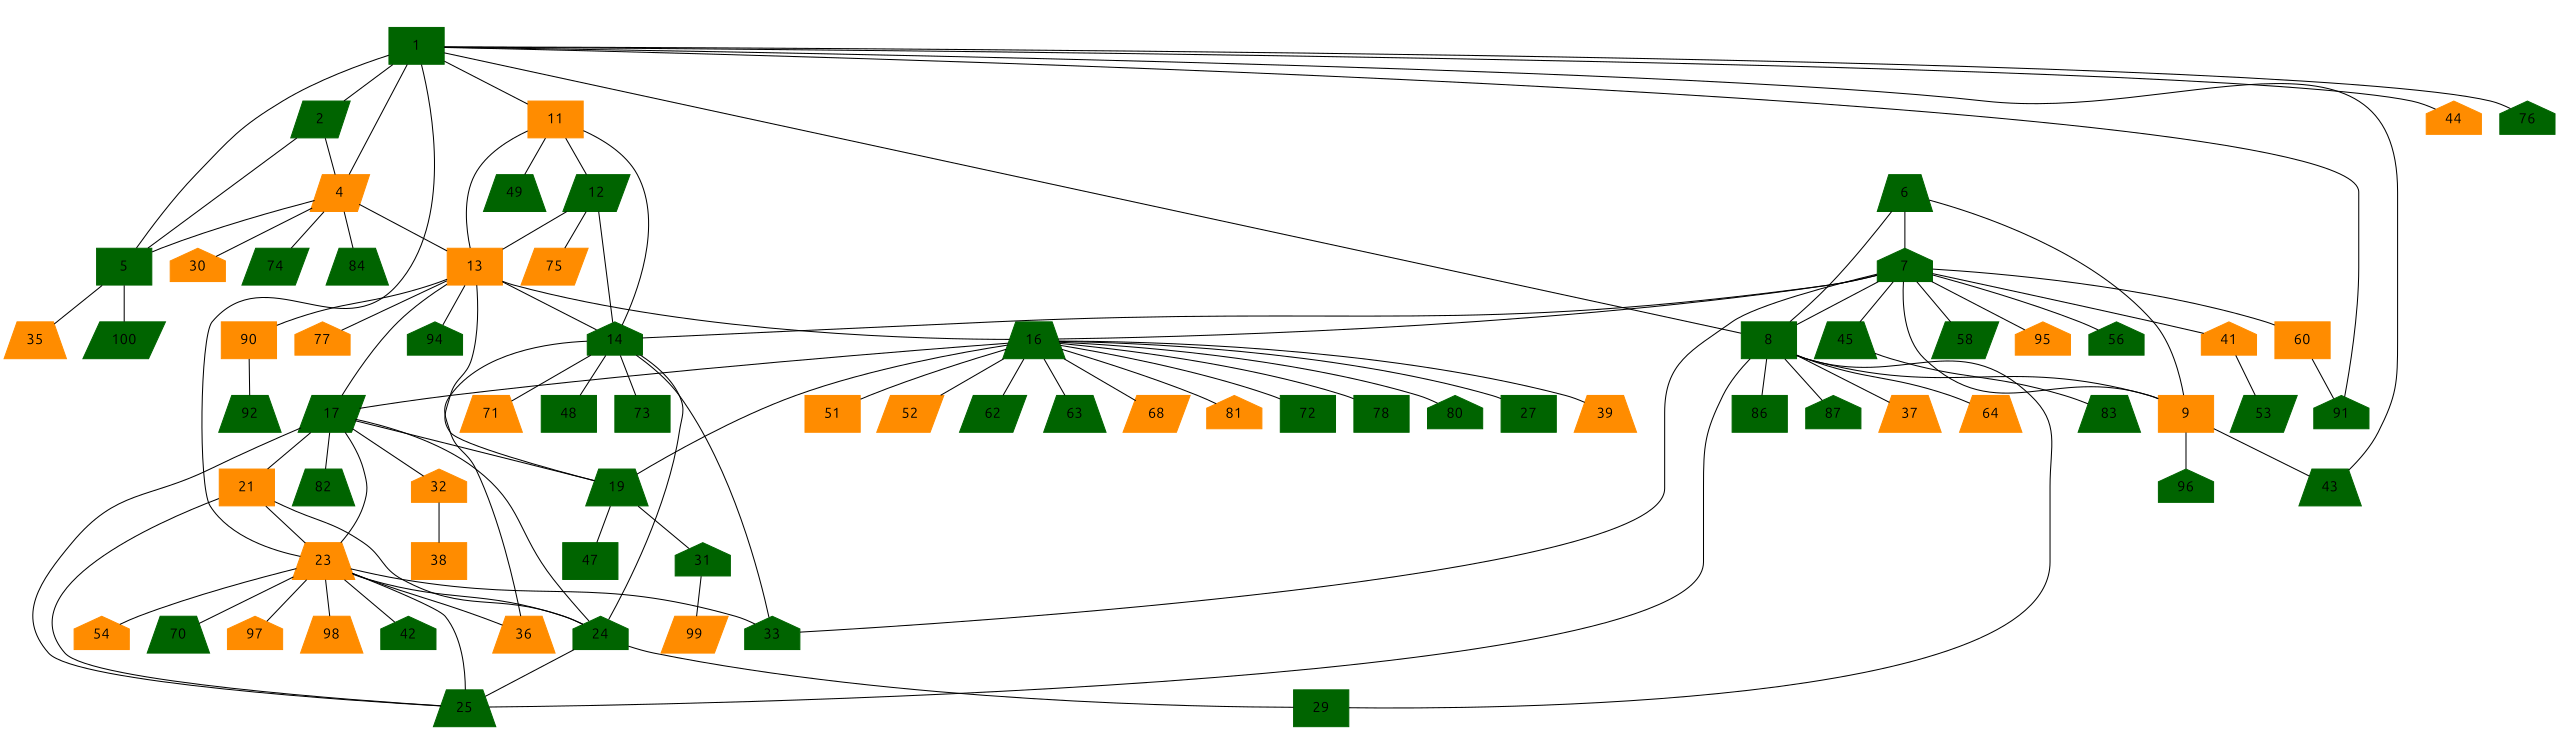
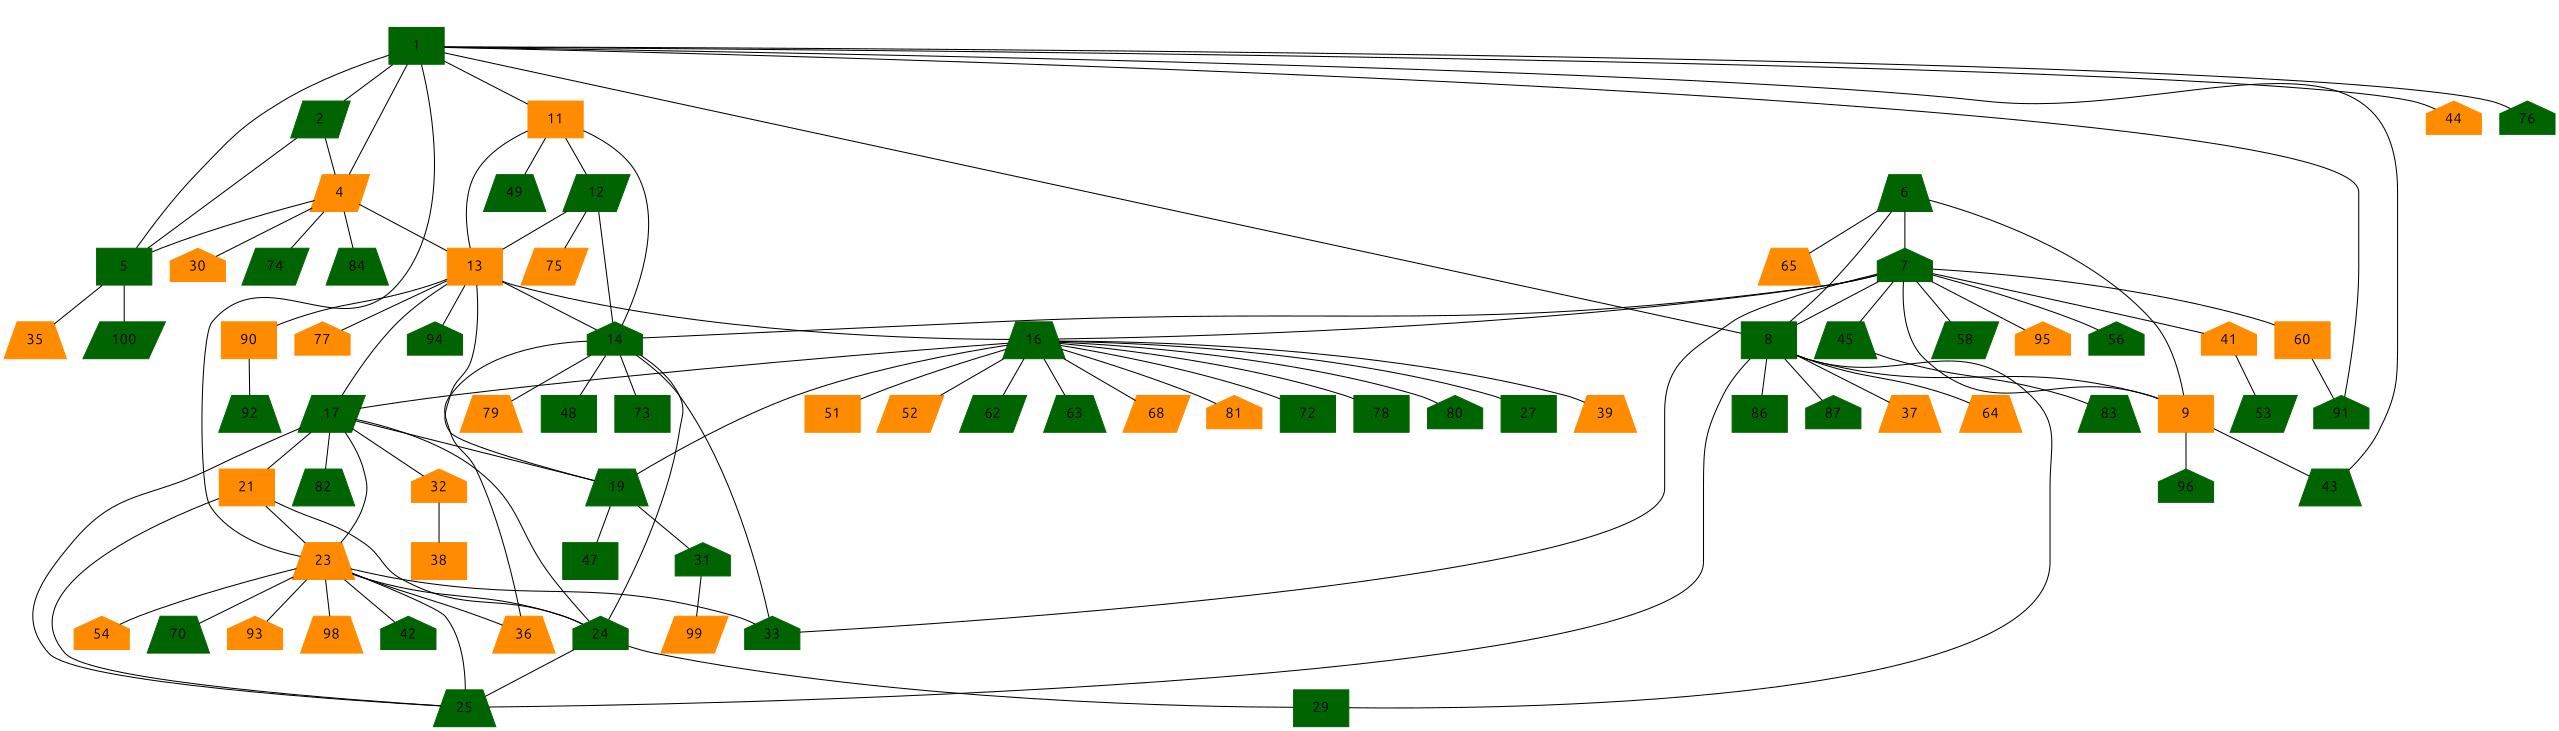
node "65": added
node "71": label "71" -> "79"
node "97": label "97" -> "93"
